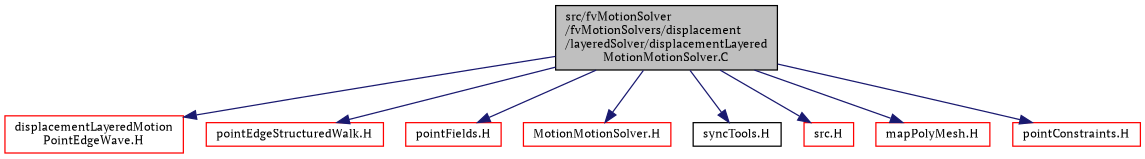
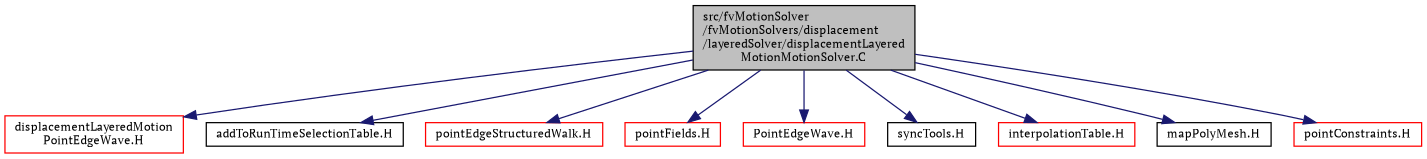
node "addToRunTimeSelectionTable.H": added
node "MotionMotionSolver.H": label "MotionMotionSolver.H" -> "PointEdgeWave.H"
node "src.H": label "src.H" -> "interpolationTable.H"
node "mapPolyMesh.H": color red -> black
